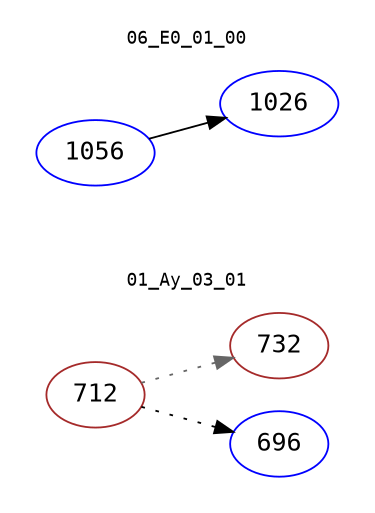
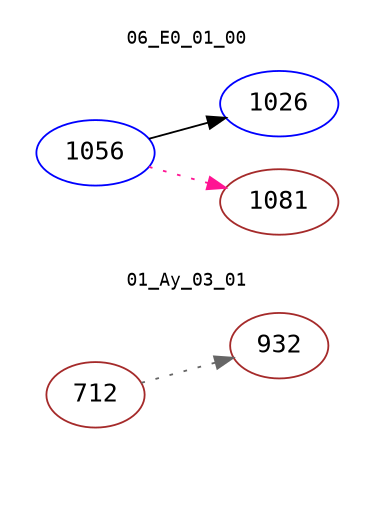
node "1081": added
node "732": label "732" -> "932"
node "696": removed
